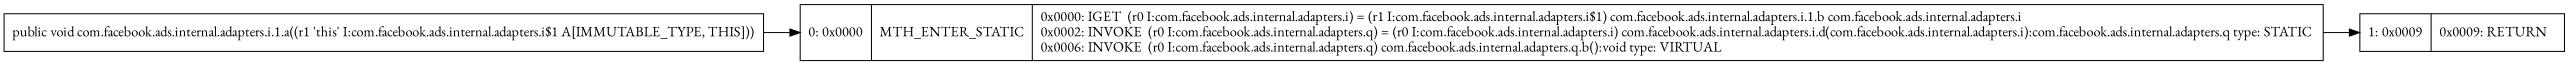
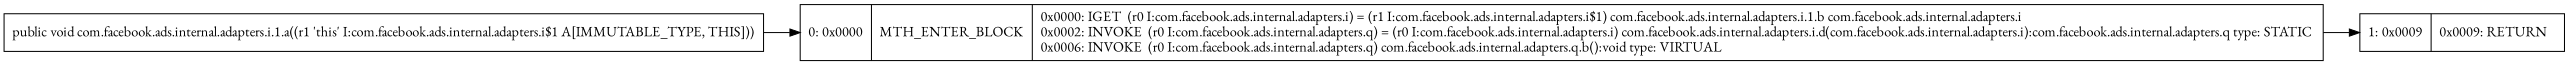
node "0: 0x0000": text "MTH_ENTER_STATIC" -> "MTH_ENTER_BLOCK"
